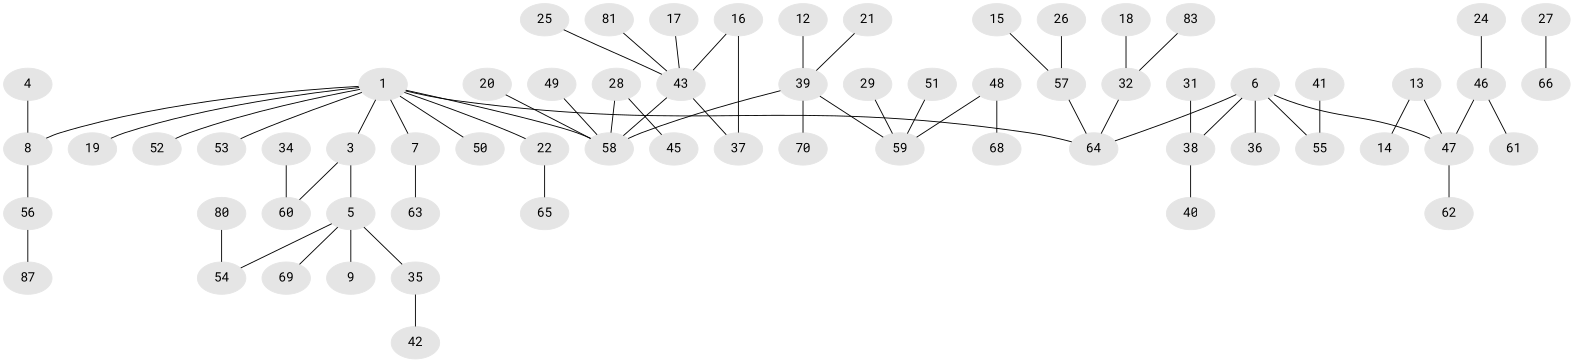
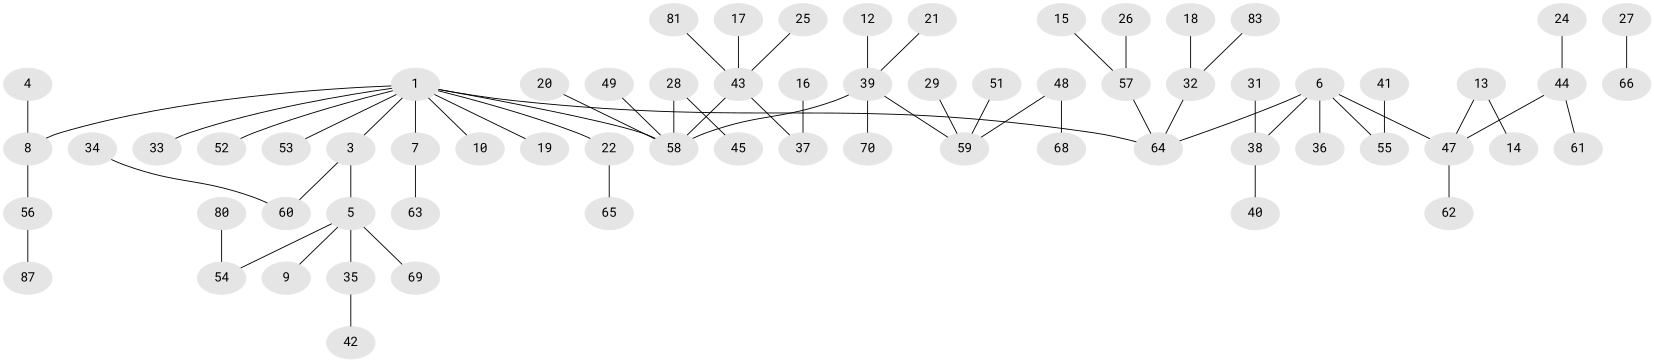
edge "16" -- "43": removed
node "46": label "46" -> "44"
node "33": added
node "50": label "50" -> "10"
